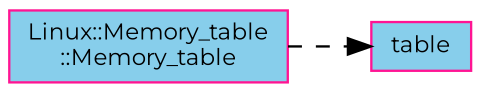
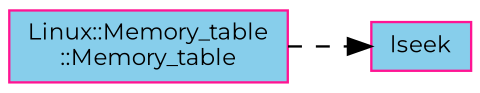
node "table": label "table" -> "lseek"
